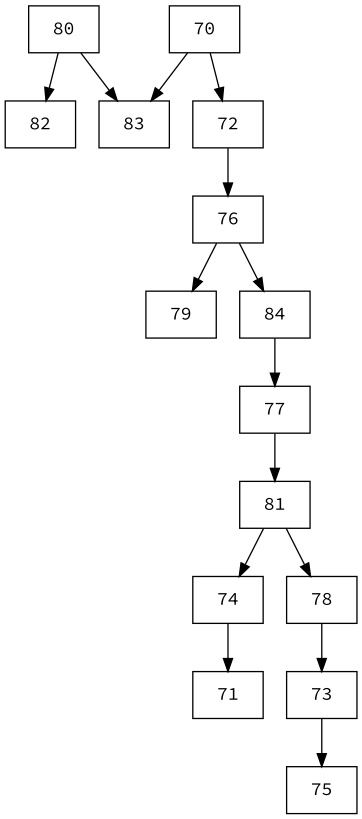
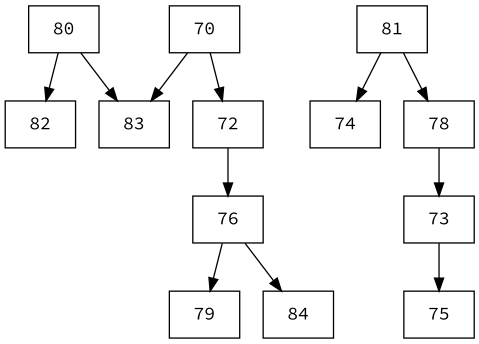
node "77": removed
node "71": removed
